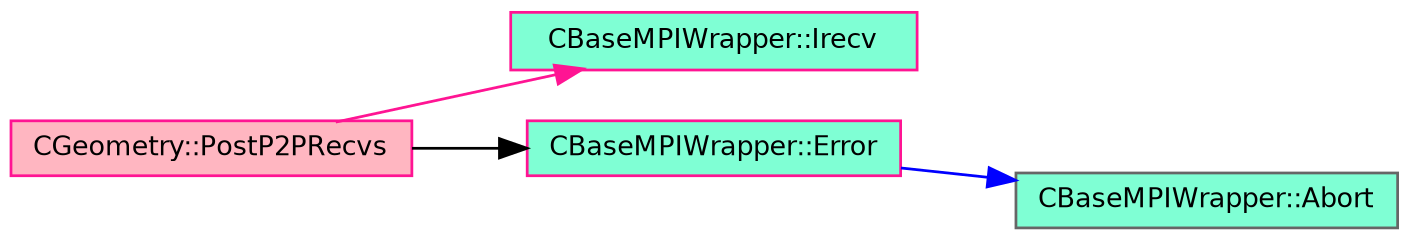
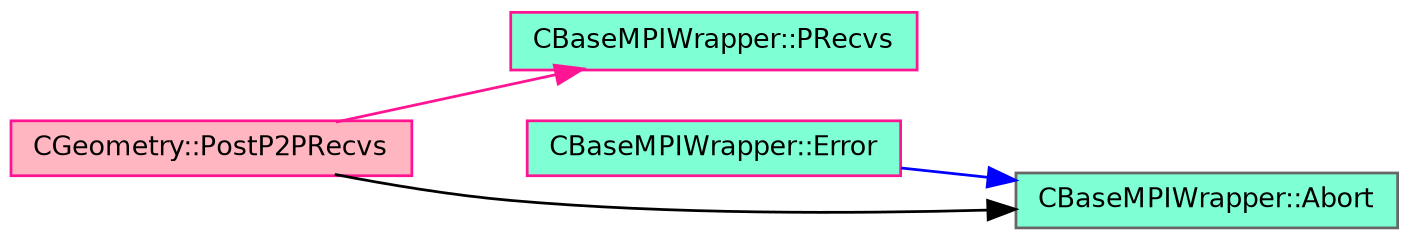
node "CBaseMPIWrapper::Irecv": label "CBaseMPIWrapper::Irecv" -> "CBaseMPIWrapper::PRecvs"
edge "CGeometry::PostP2PRecvs" -> "CBaseMPIWrapper::Error": now "CGeometry::PostP2PRecvs" -> "CBaseMPIWrapper::Abort"
